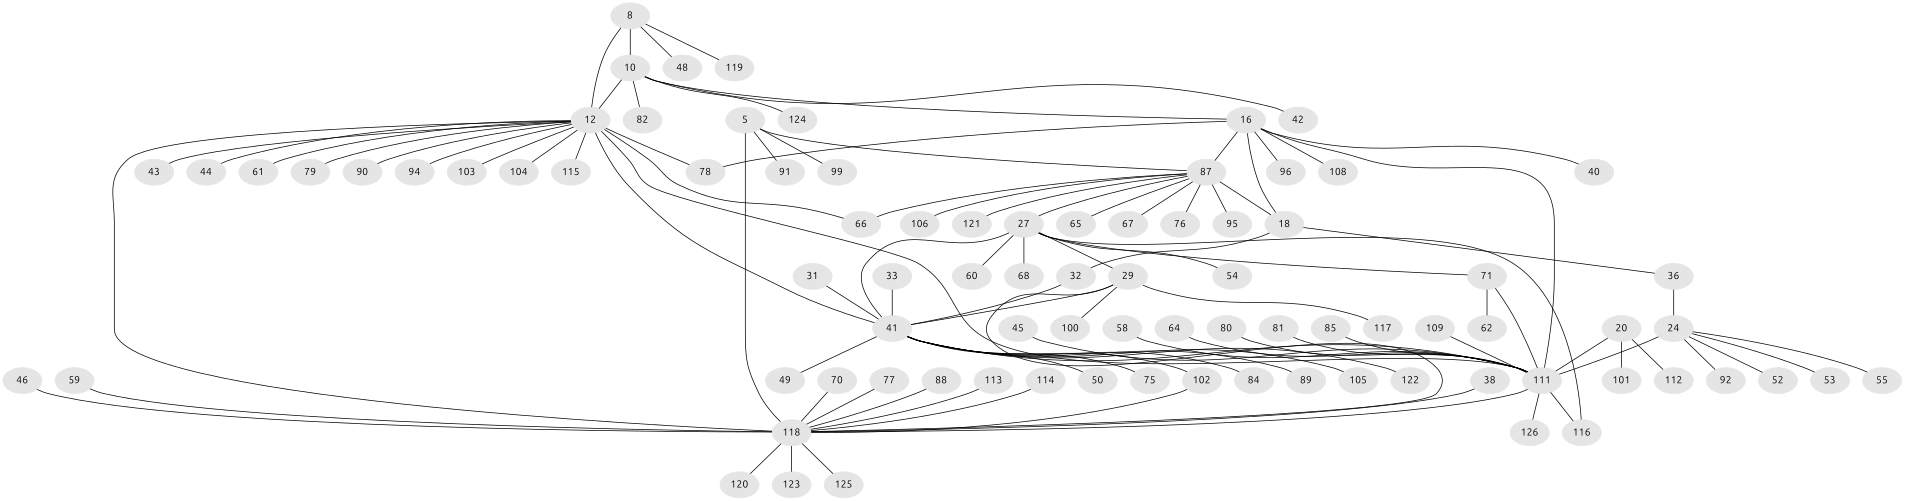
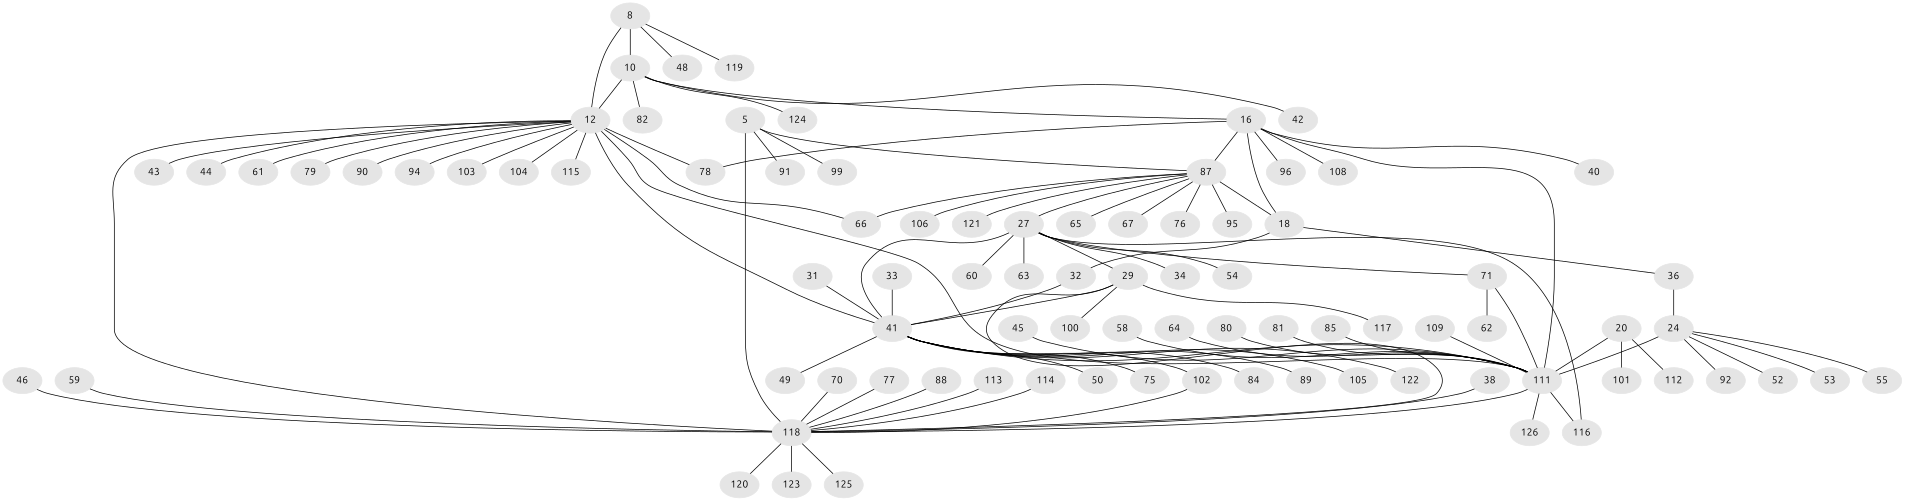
node "68": label "68" -> "63"
node "34": added
